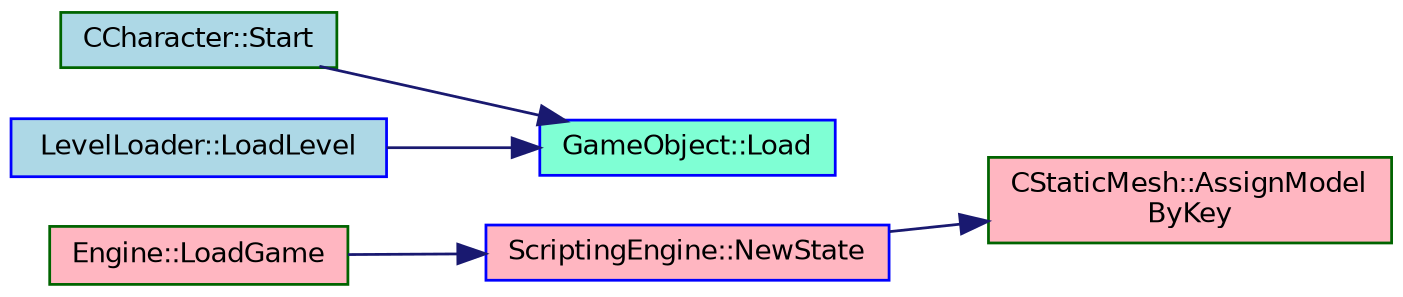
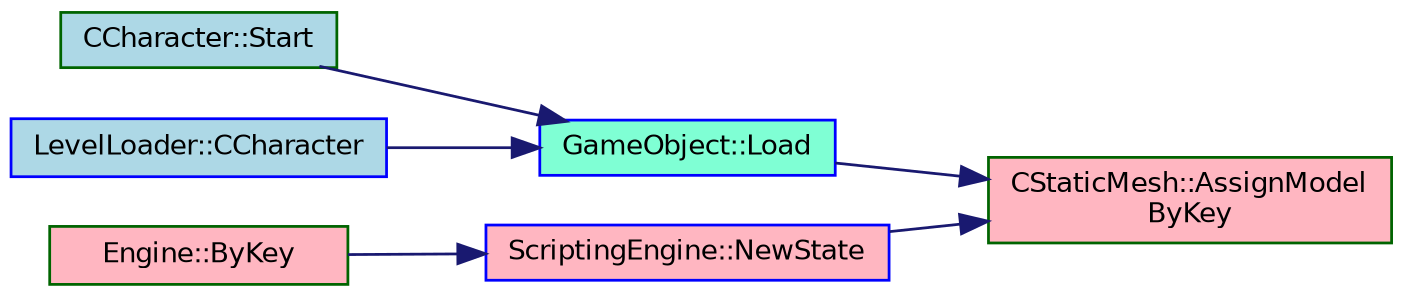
node "LevelLoader::LoadLevel": label "LevelLoader::LoadLevel" -> "LevelLoader::CCharacter"
edge "GameObject::Load" -> "CStaticMesh::AssignModel ByKey": added
node "Engine::LoadGame": label "Engine::LoadGame" -> "Engine::ByKey"
